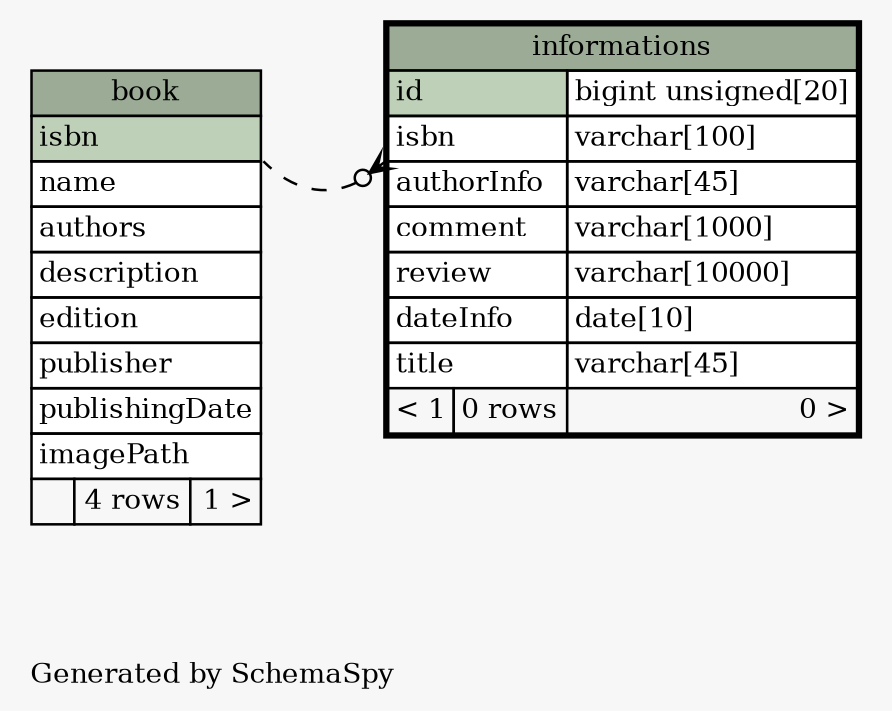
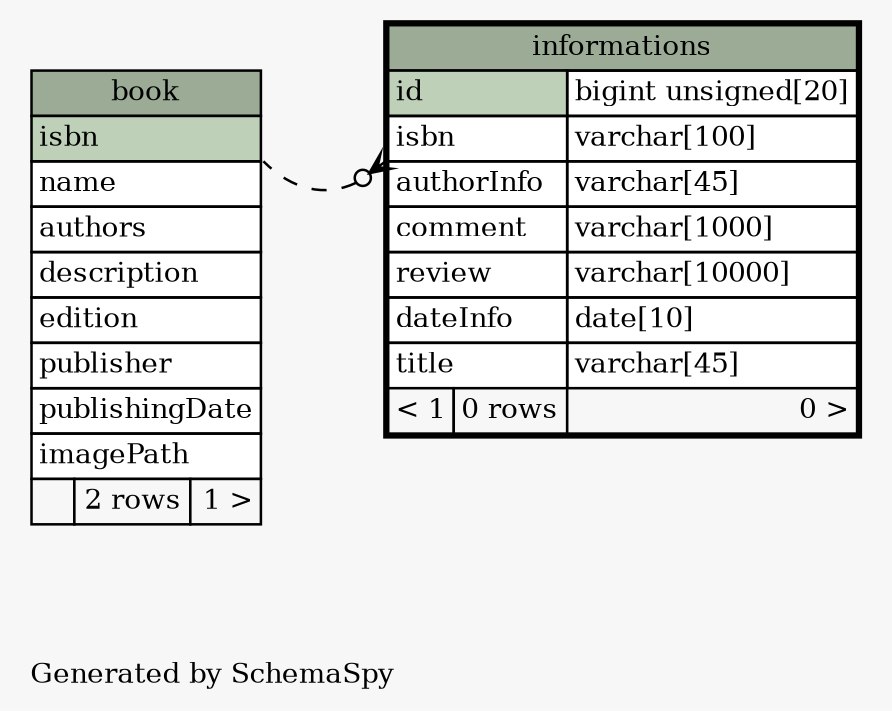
node "book": text "4 rows" -> "2 rows"
